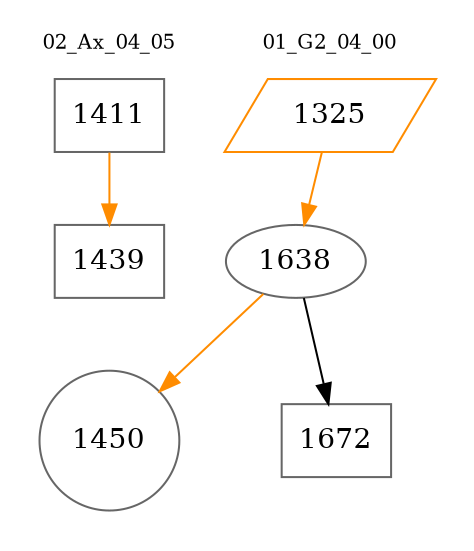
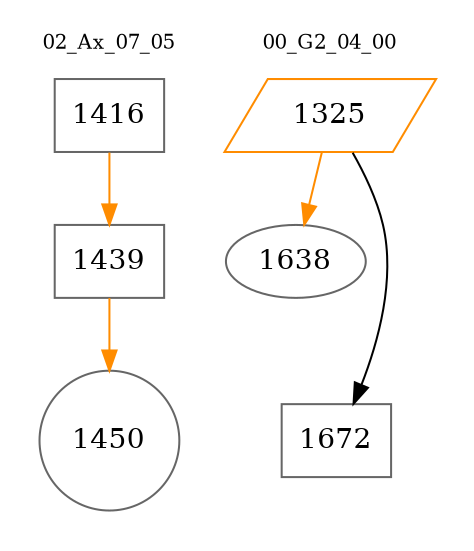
cluster "02_Ax_04_05": label "02_Ax_04_05" -> "02_Ax_07_05"
cluster "01_G2_04_00": label "01_G2_04_00" -> "00_G2_04_00"
node "1411": label "1411" -> "1416"
edge "1638" -> "1450": now "1439" -> "1450"
edge "1638" -> "1672": now "1325" -> "1672"
